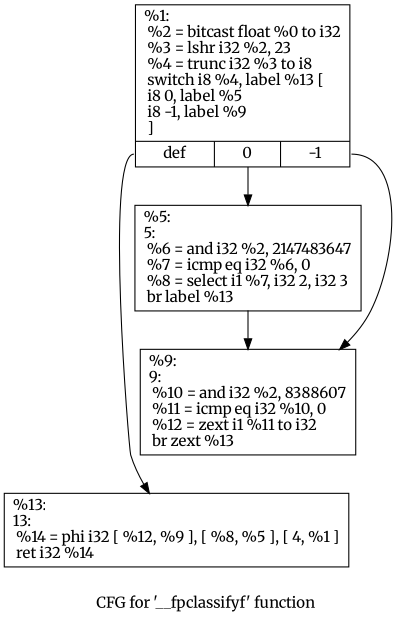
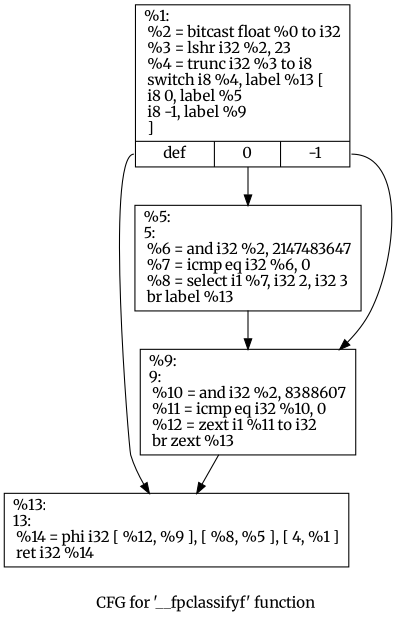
edge "%9:" -> "%13:": added
